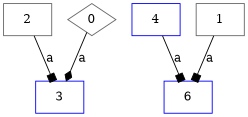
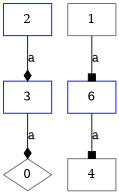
node "2": color gray40 -> blue
node "4": color blue -> gray40
edge "0" -> "3": reversed
edge "2" -> "3": arrowhead box -> diamond
edge "4" -> "6": reversed
